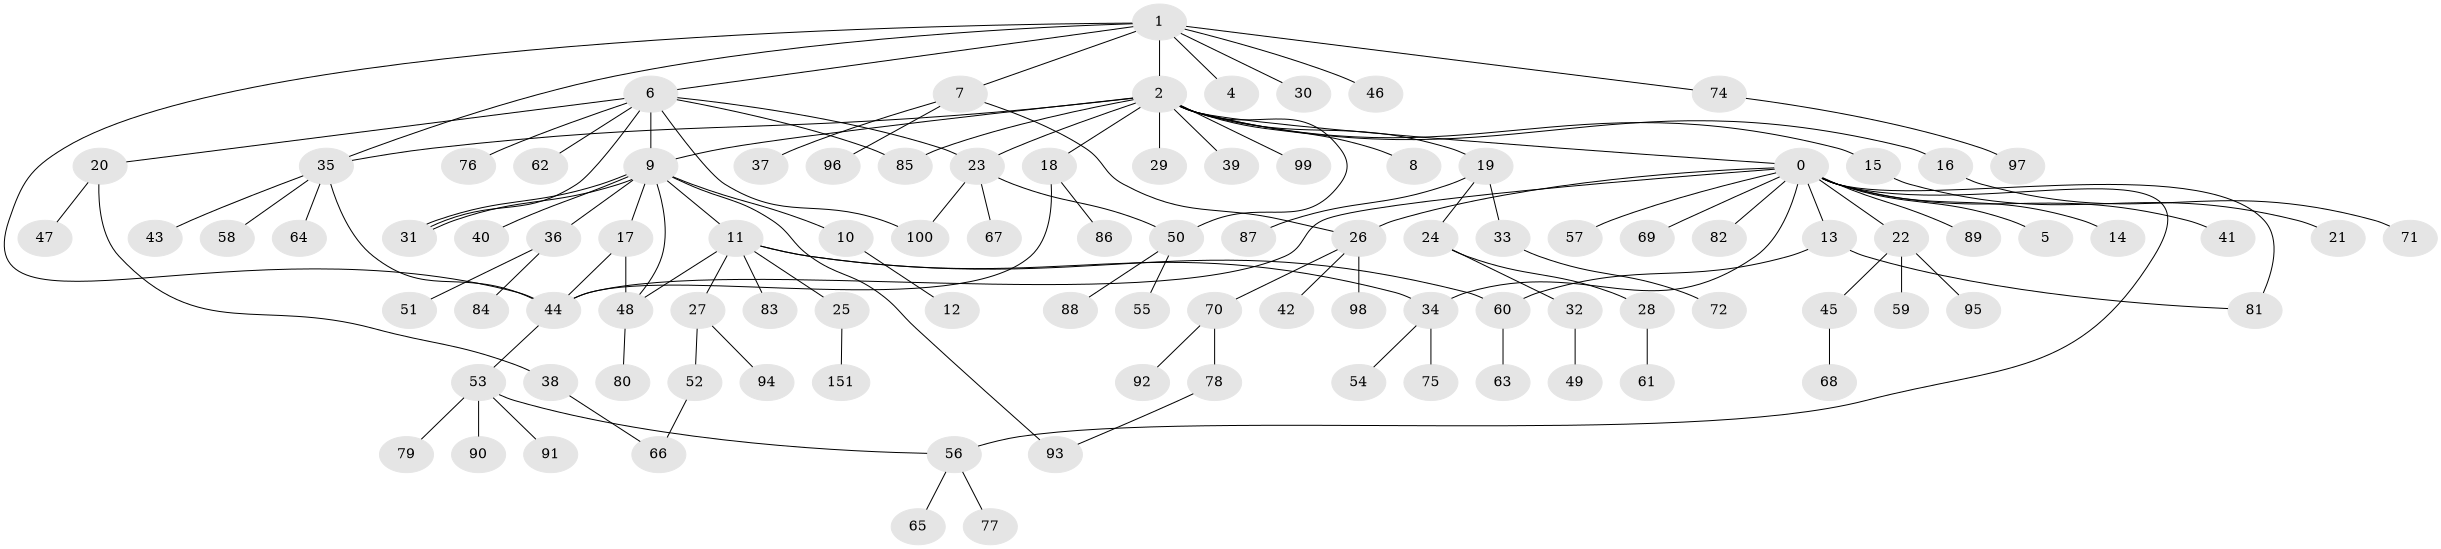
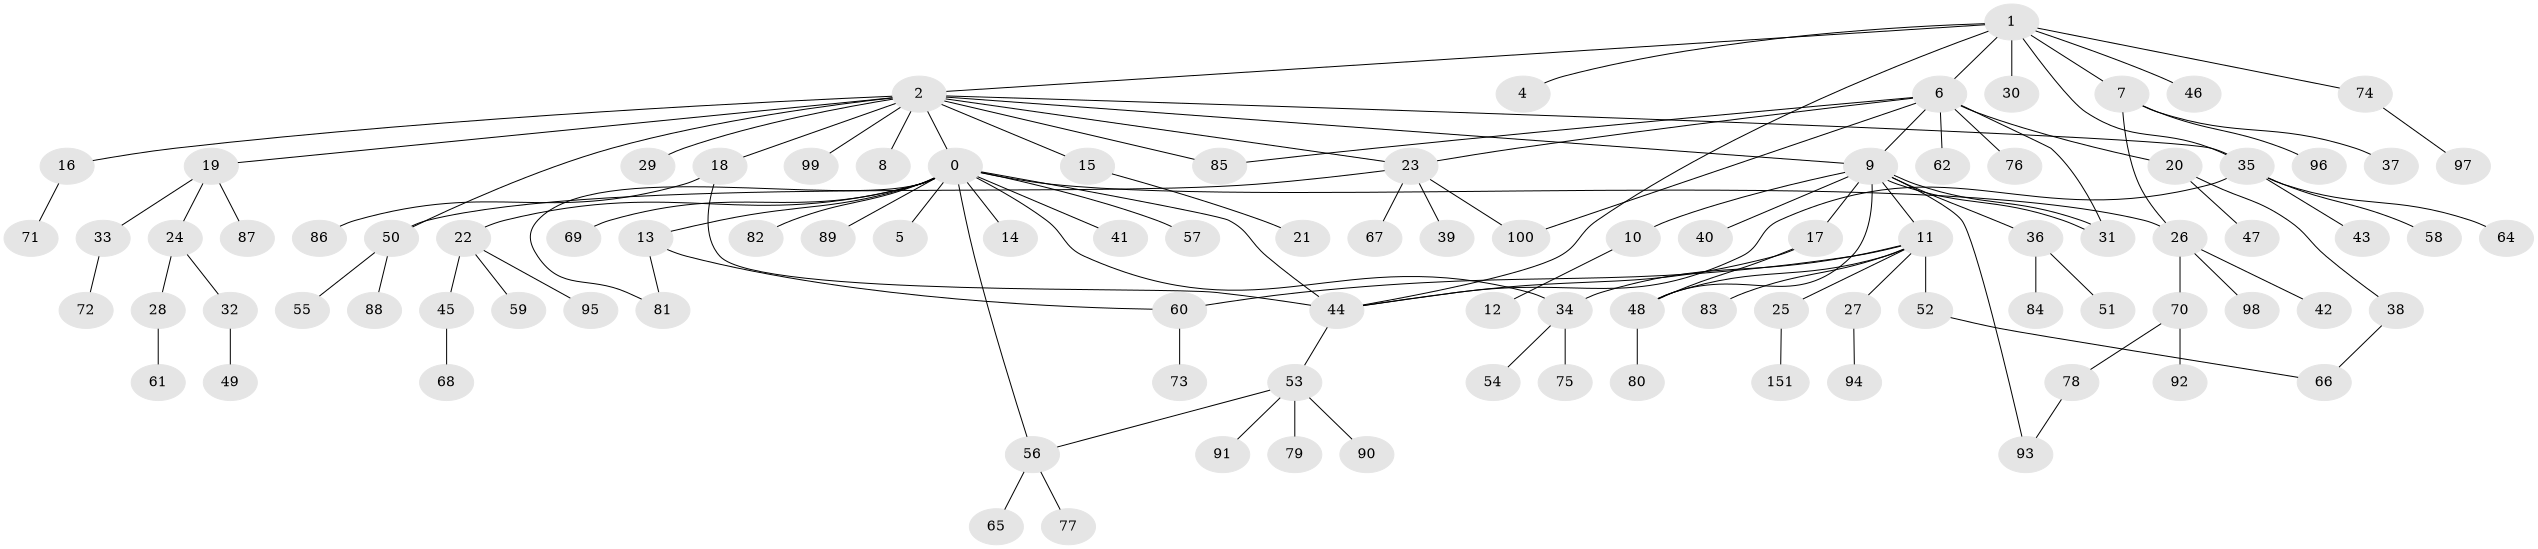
edge "2" -- "39": now "23" -- "39"
edge "27" -- "52": now "11" -- "52"
node "63": label "63" -> "73"
